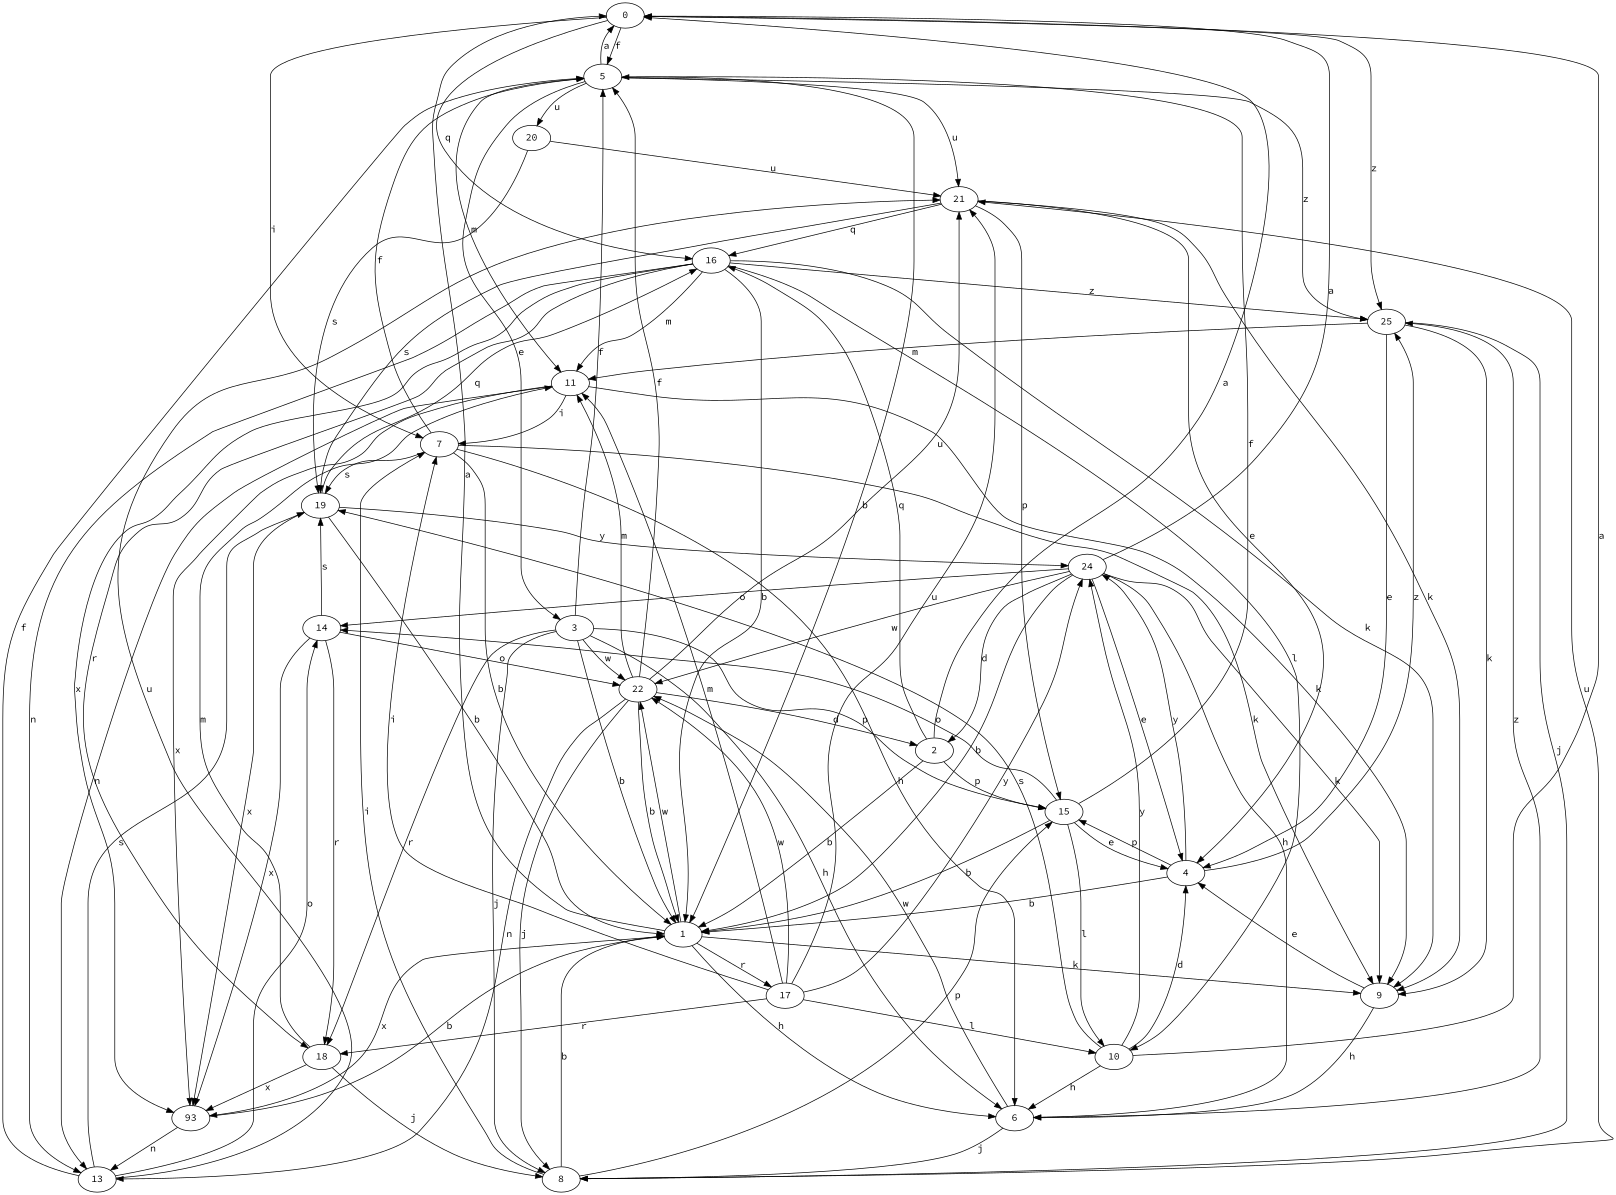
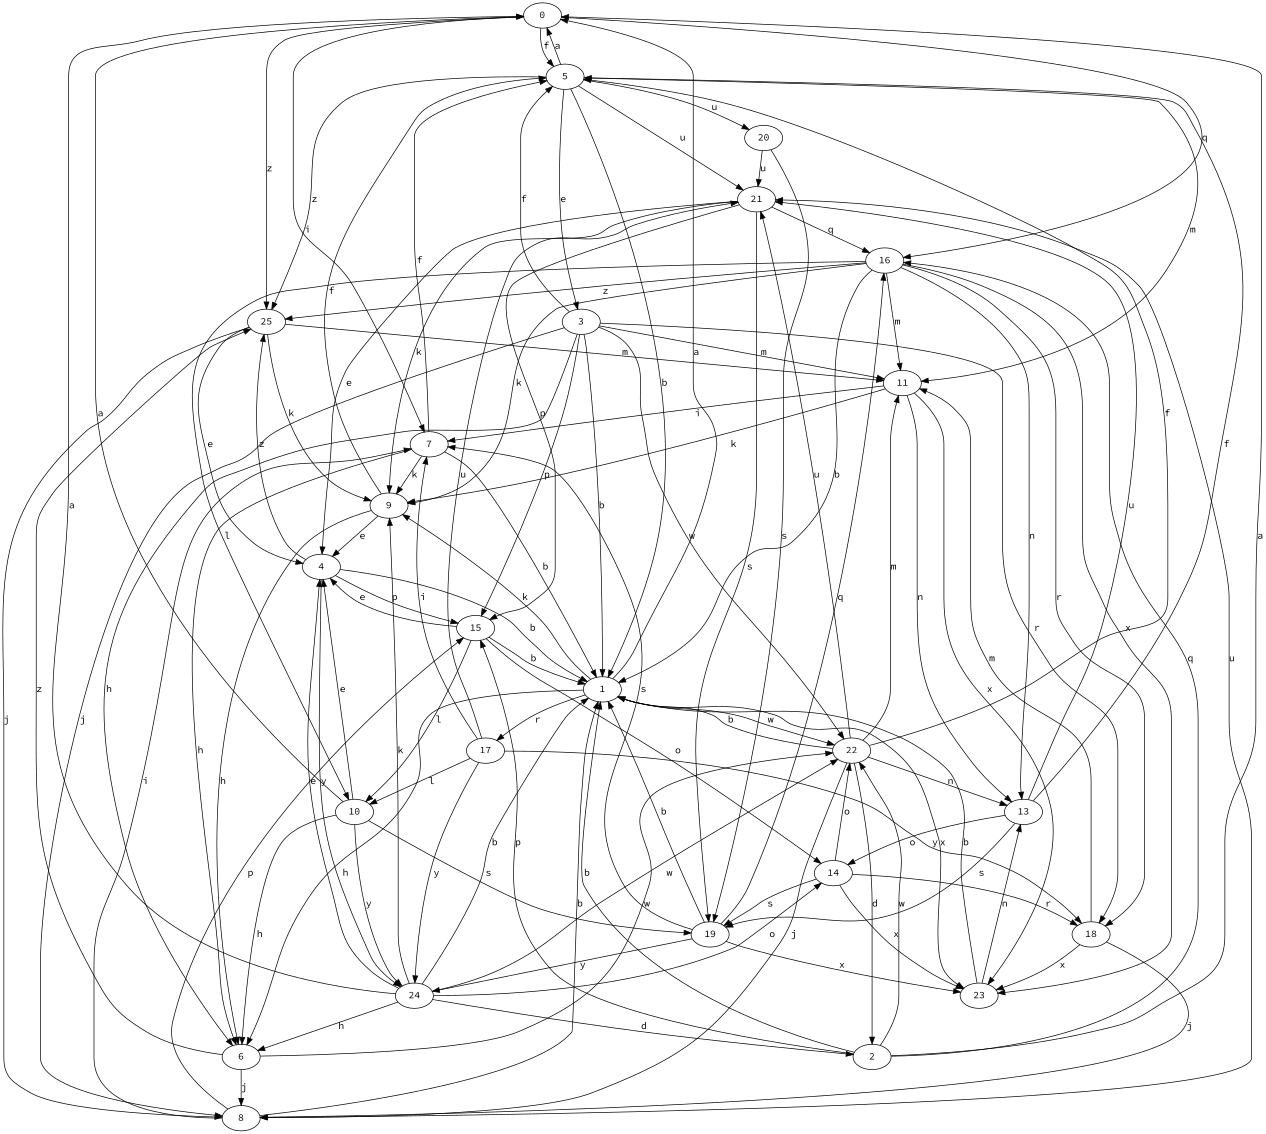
edge "15" -> "5": now "9" -> "5"
edge "7" -> "19": reversed
edge "17" -> "11": now "3" -> "11"
edge "17" -> "22": now "2" -> "22"
edge "10" -> "4": label "d" -> "e"
edge "17" -> "18": label "r" -> "y"
node "93": label "93" -> "23"
